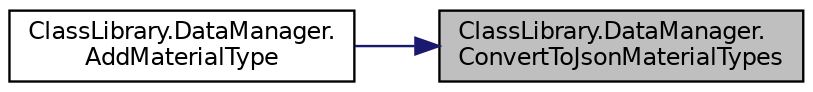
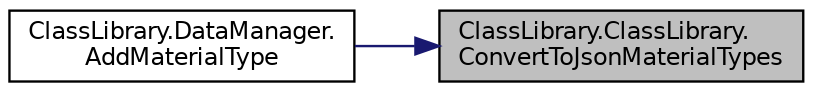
node "ClassLibrary.DataManager. ConvertToJsonMaterialTypes": label "ClassLibrary.DataManager. ConvertToJsonMaterialTypes" -> "ClassLibrary.ClassLibrary. ConvertToJsonMaterialTypes"
